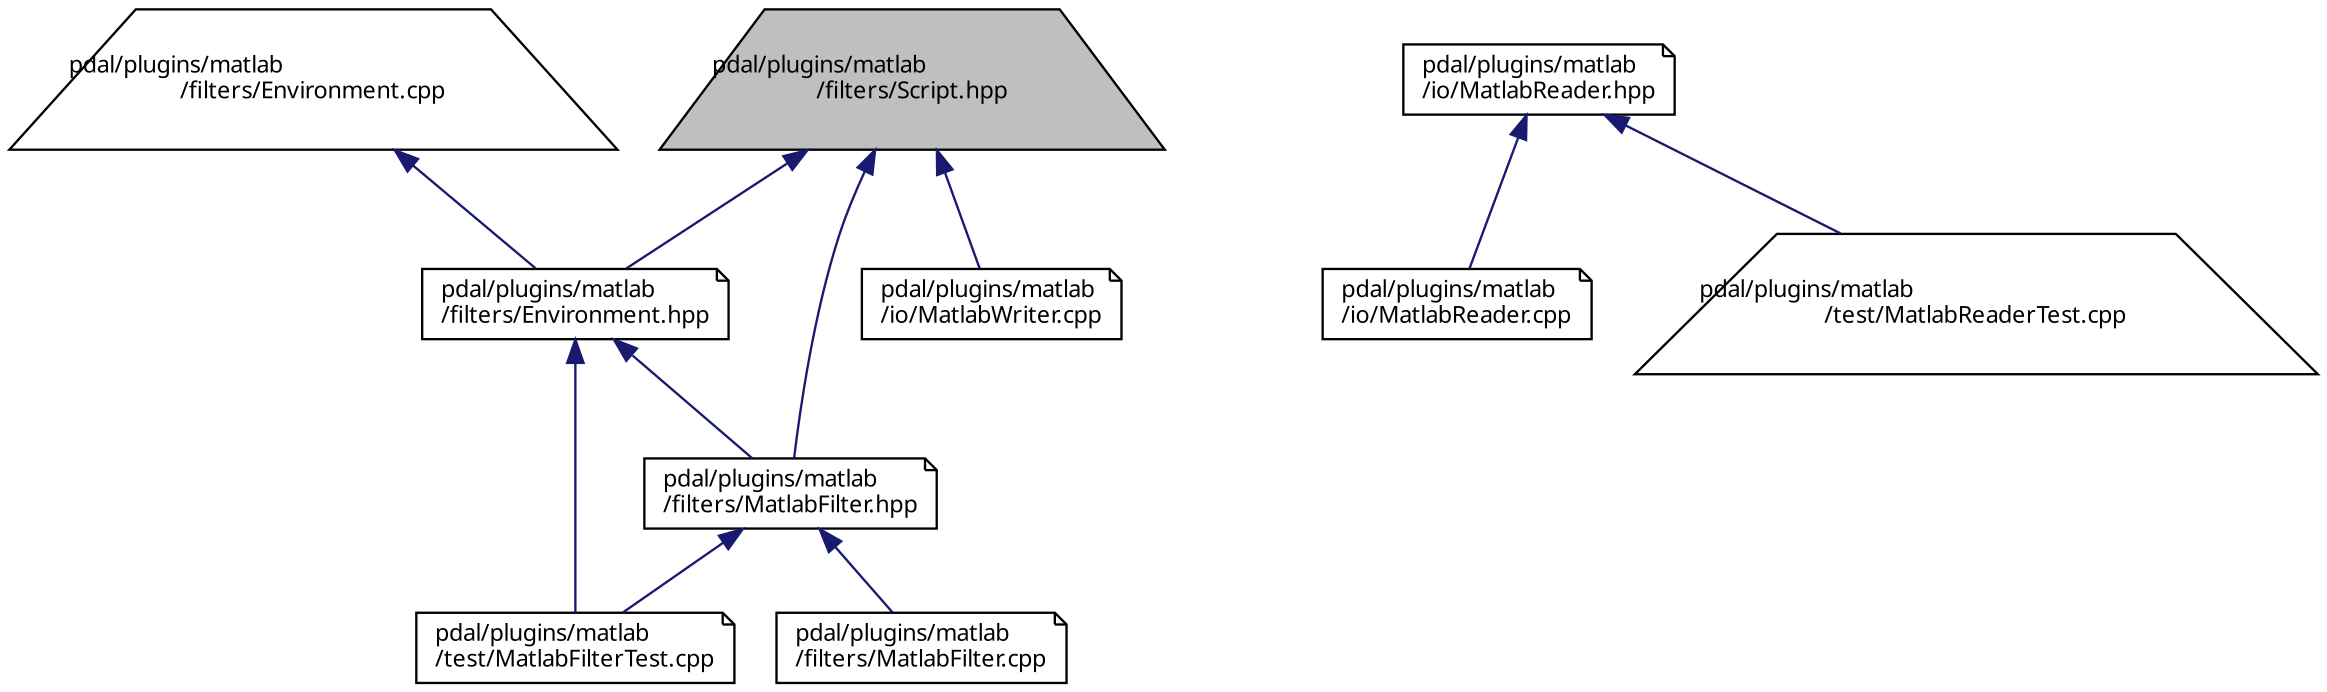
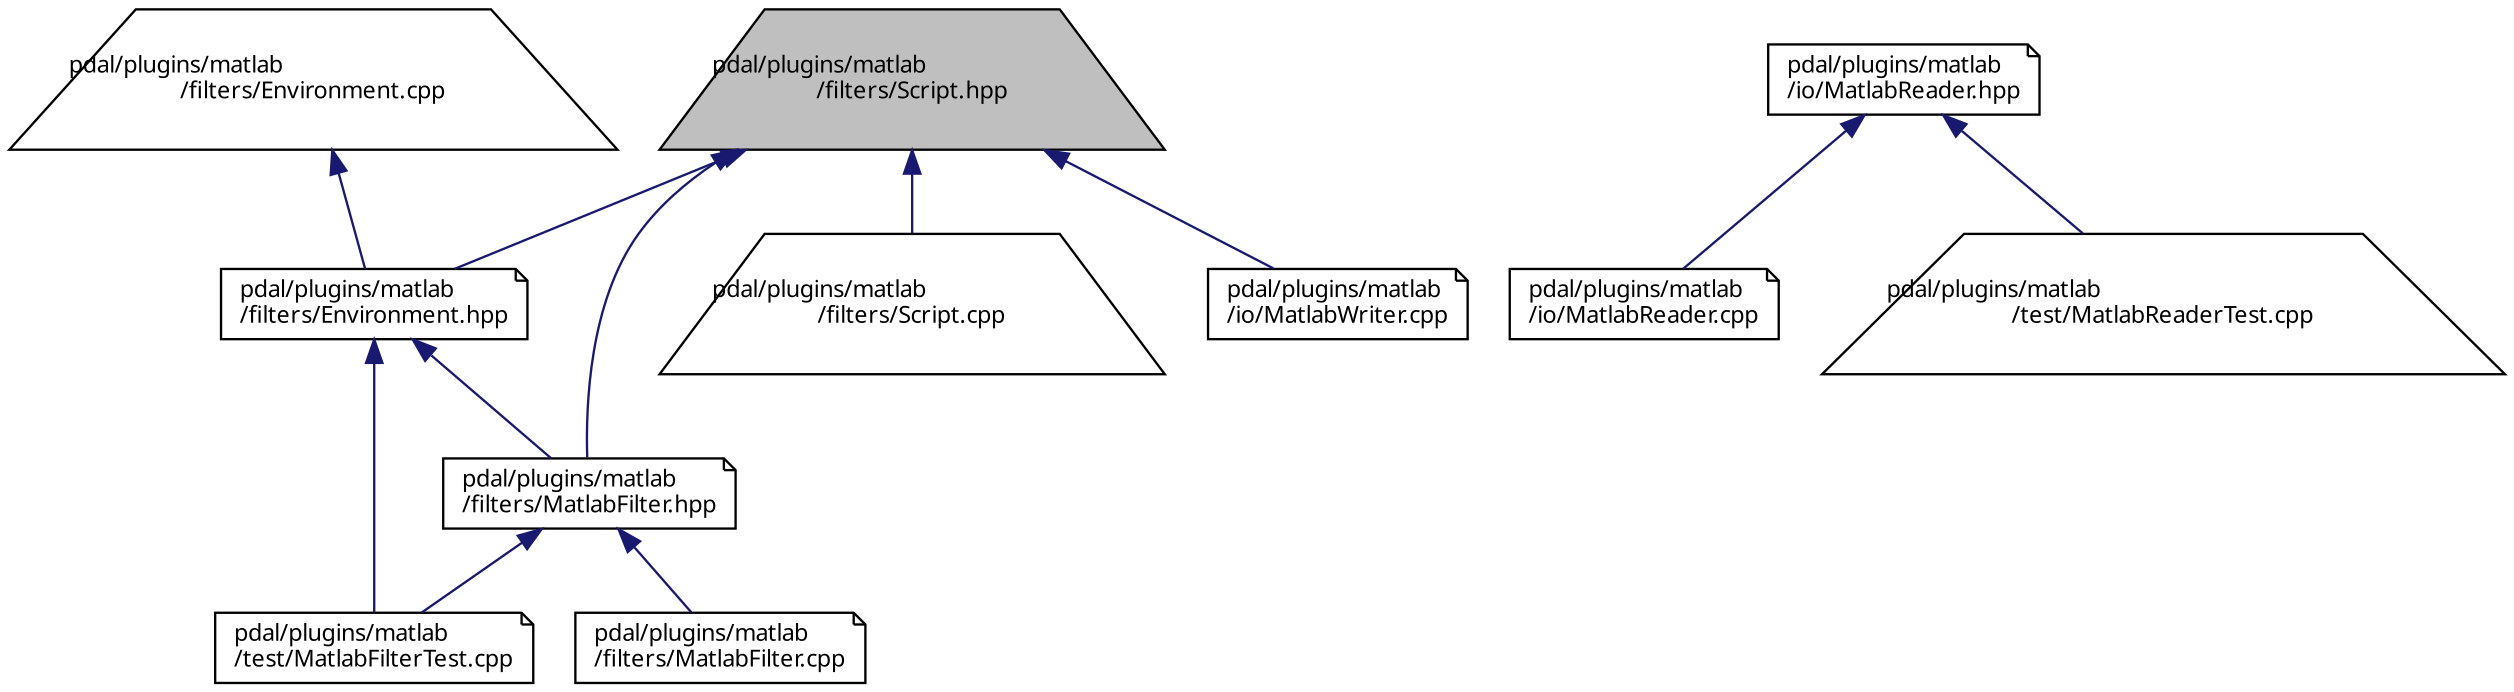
node "pdal/plugins/matlab /filters/Script.cpp": added
